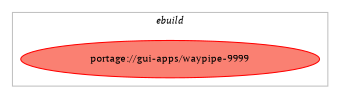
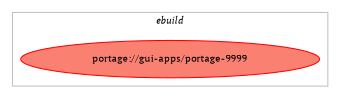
node "portage://gui-apps/waypipe-9999": label "portage://gui-apps/waypipe-9999" -> "portage://gui-apps/portage-9999"
